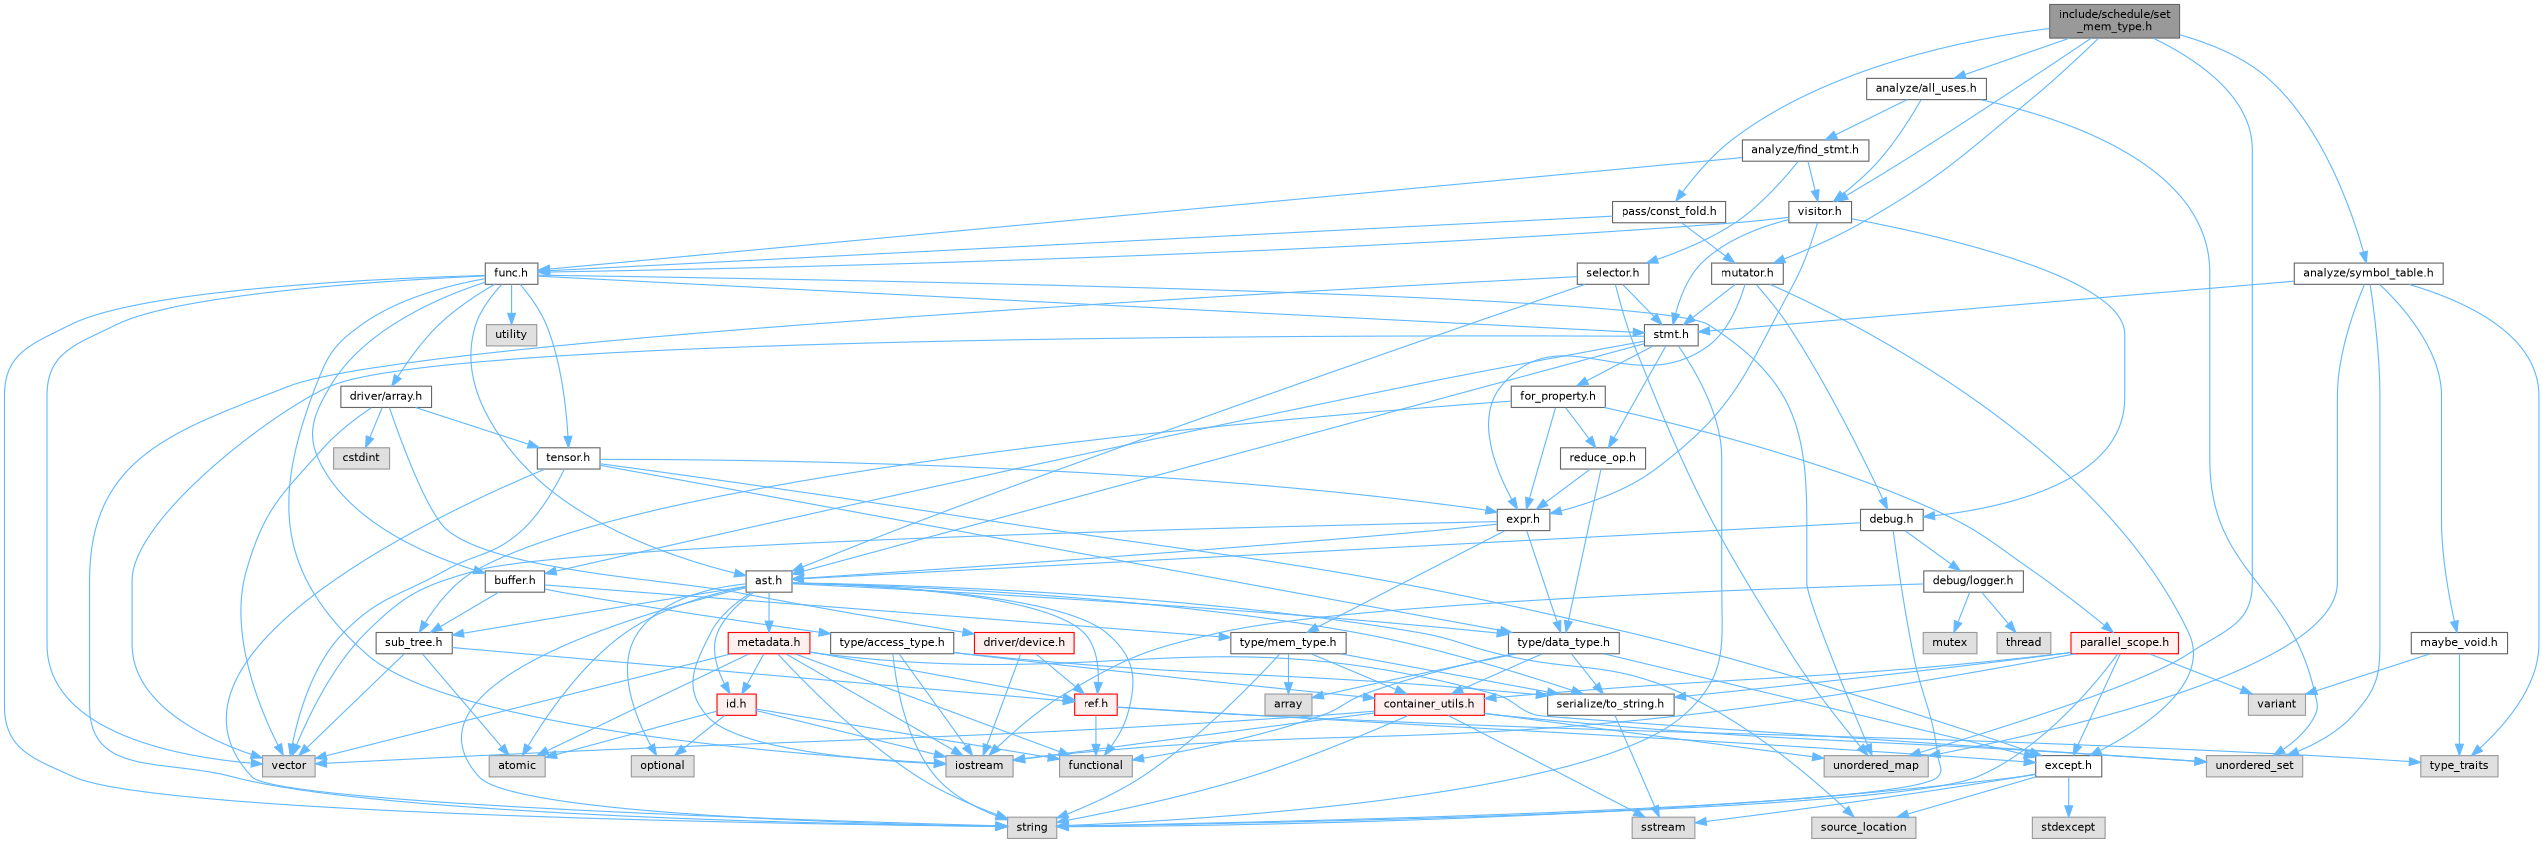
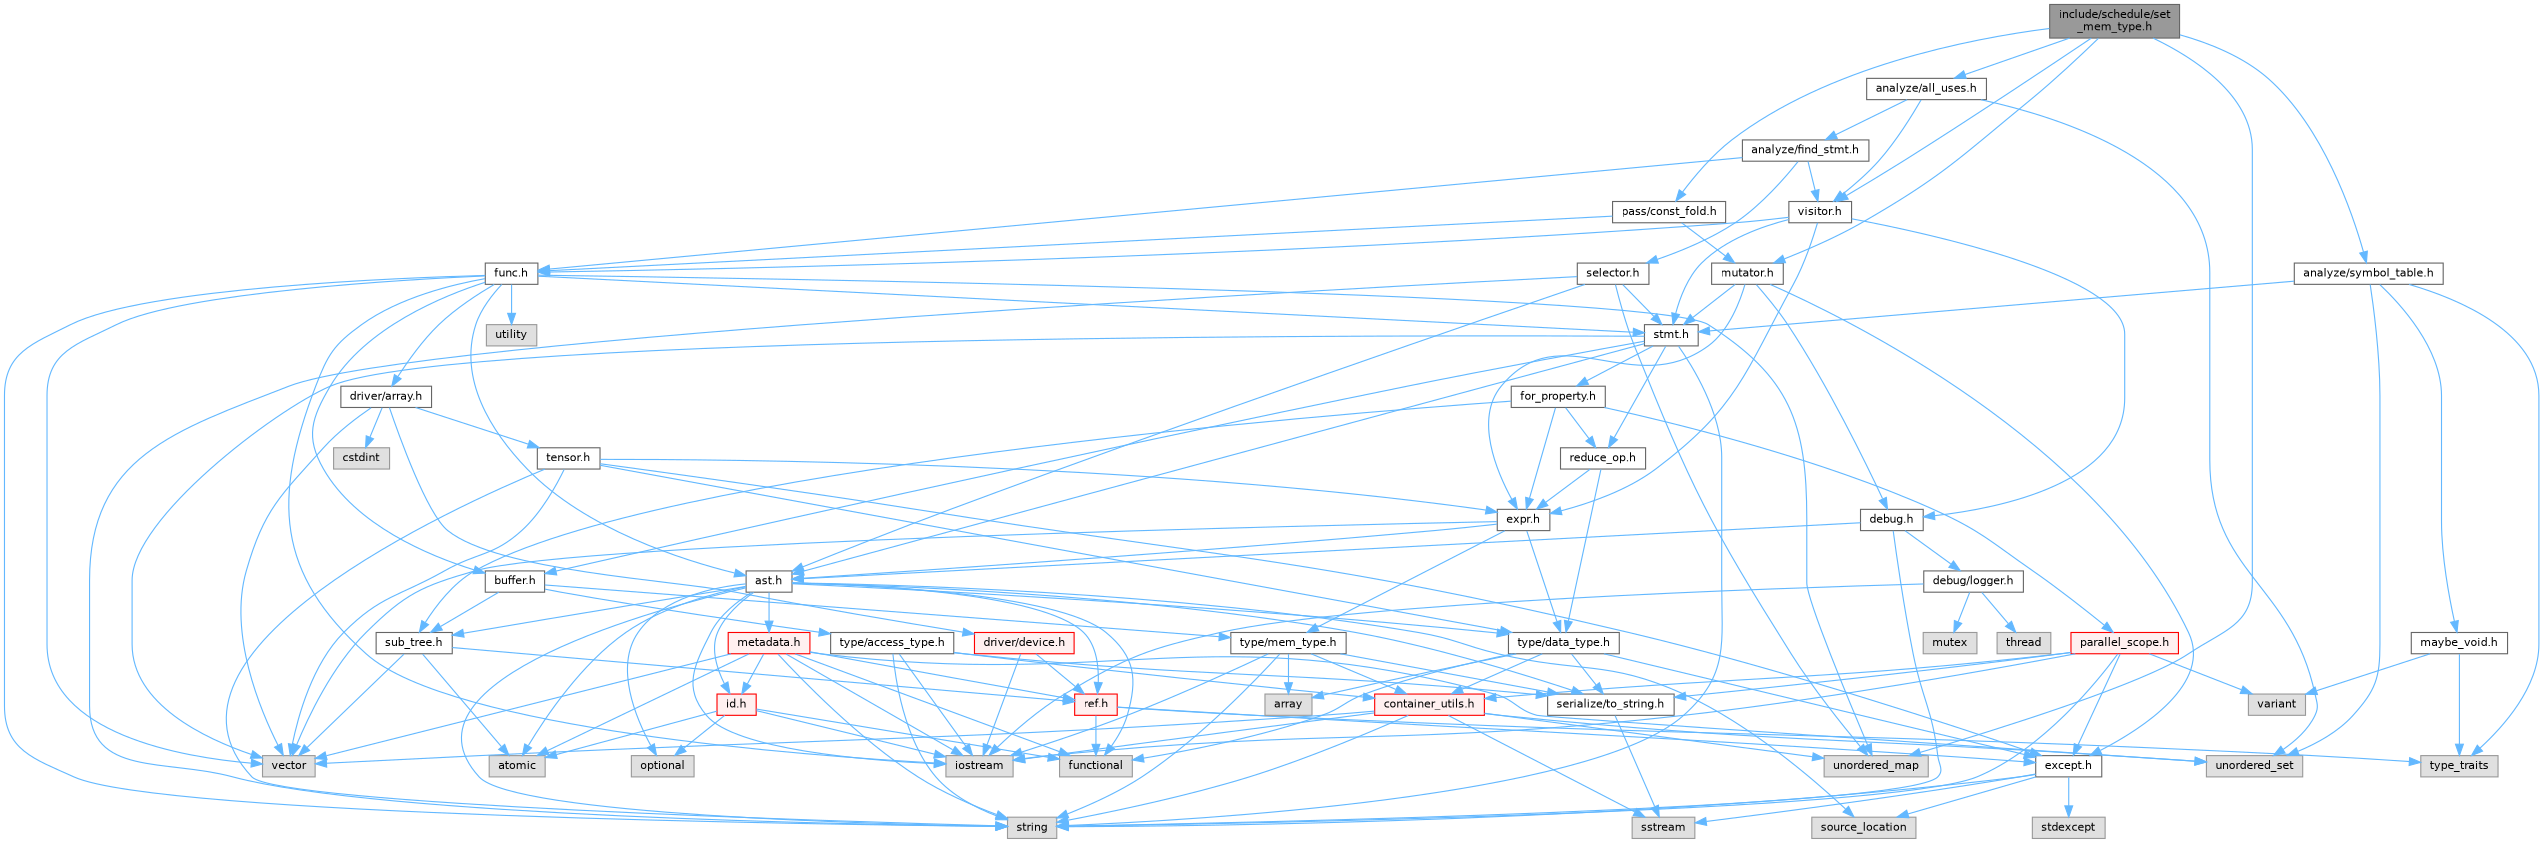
edge "func.h" -> "tensor.h": removed
edge "analyze/symbol_table.h" -> "unordered_map": removed
edge "type/mem_type.h" -> "iostream": added
